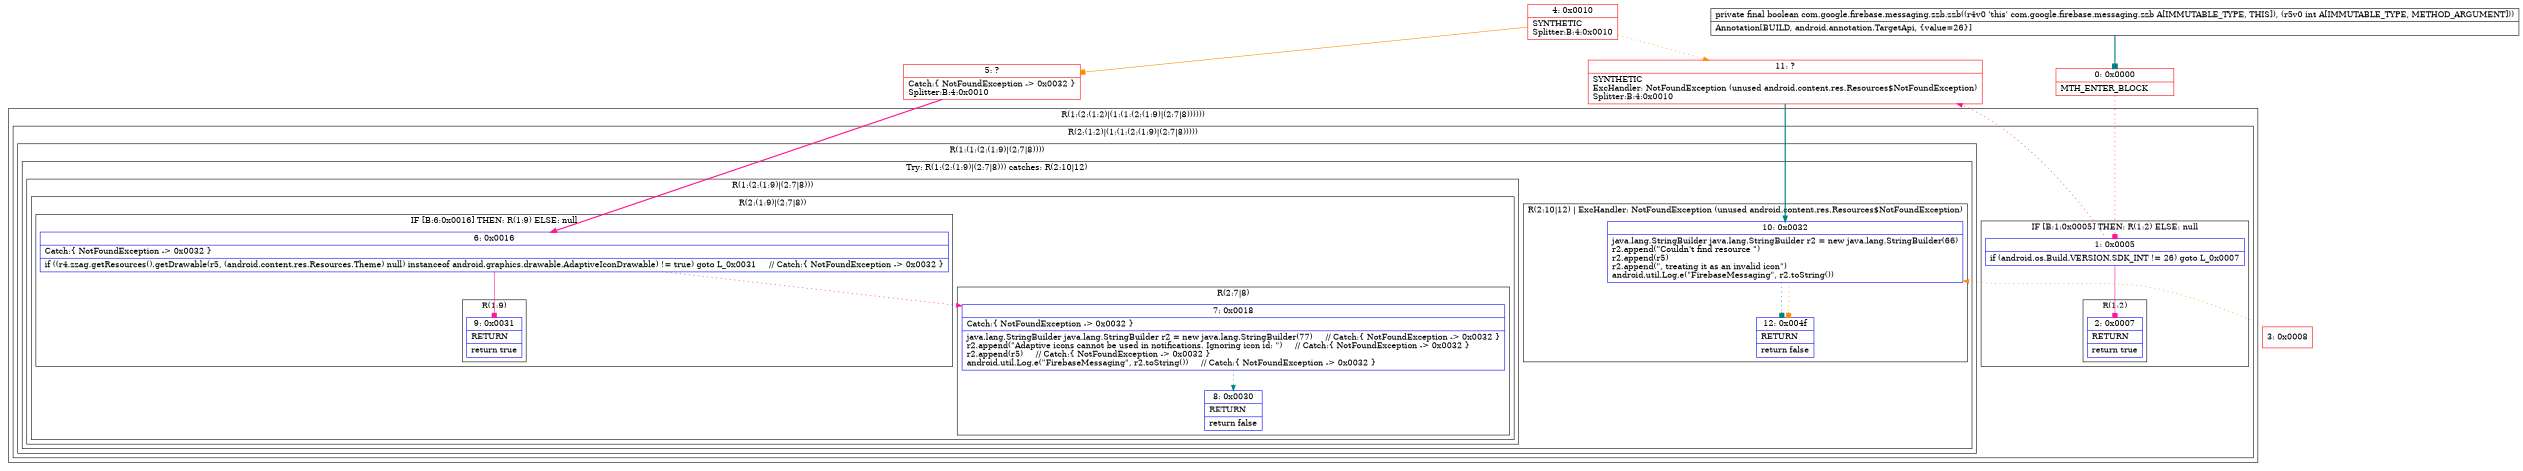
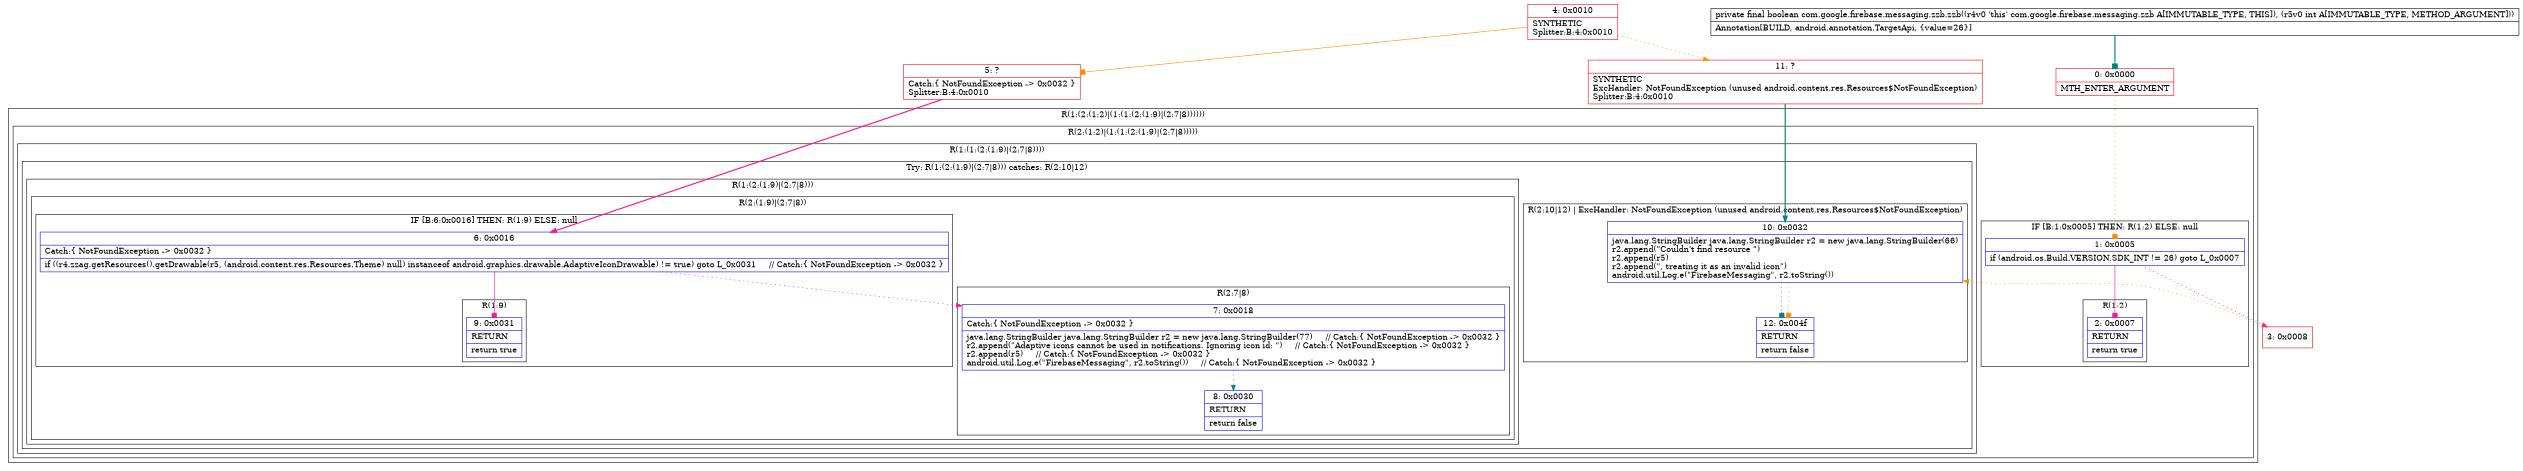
node "0: 0x0000": text "MTH_ENTER_BLOCK" -> "MTH_ENTER_ARGUMENT"
edge "1: 0x0005" -> "11: ?": now "1: 0x0005" -> "3: 0x0008"
edge "0: 0x0000" -> "1: 0x0005": color deeppink -> darkorange
